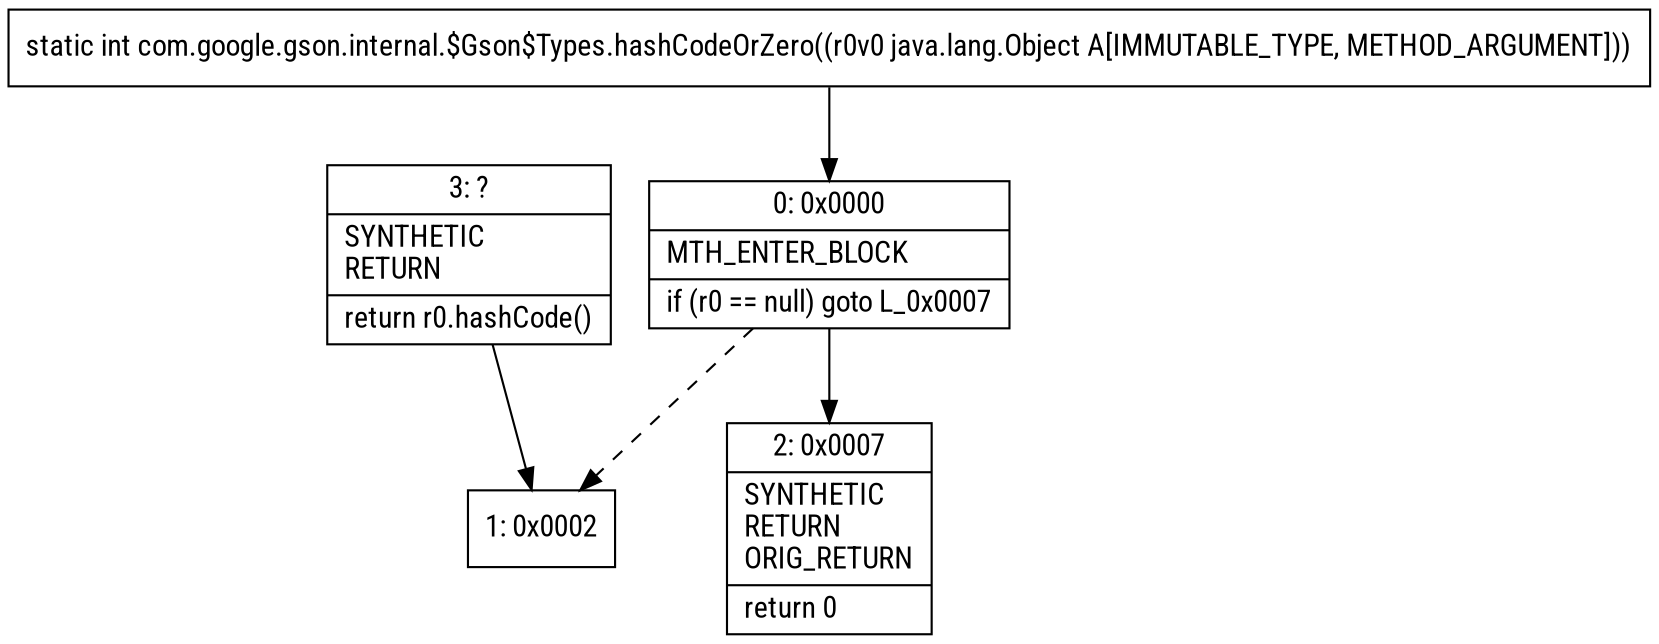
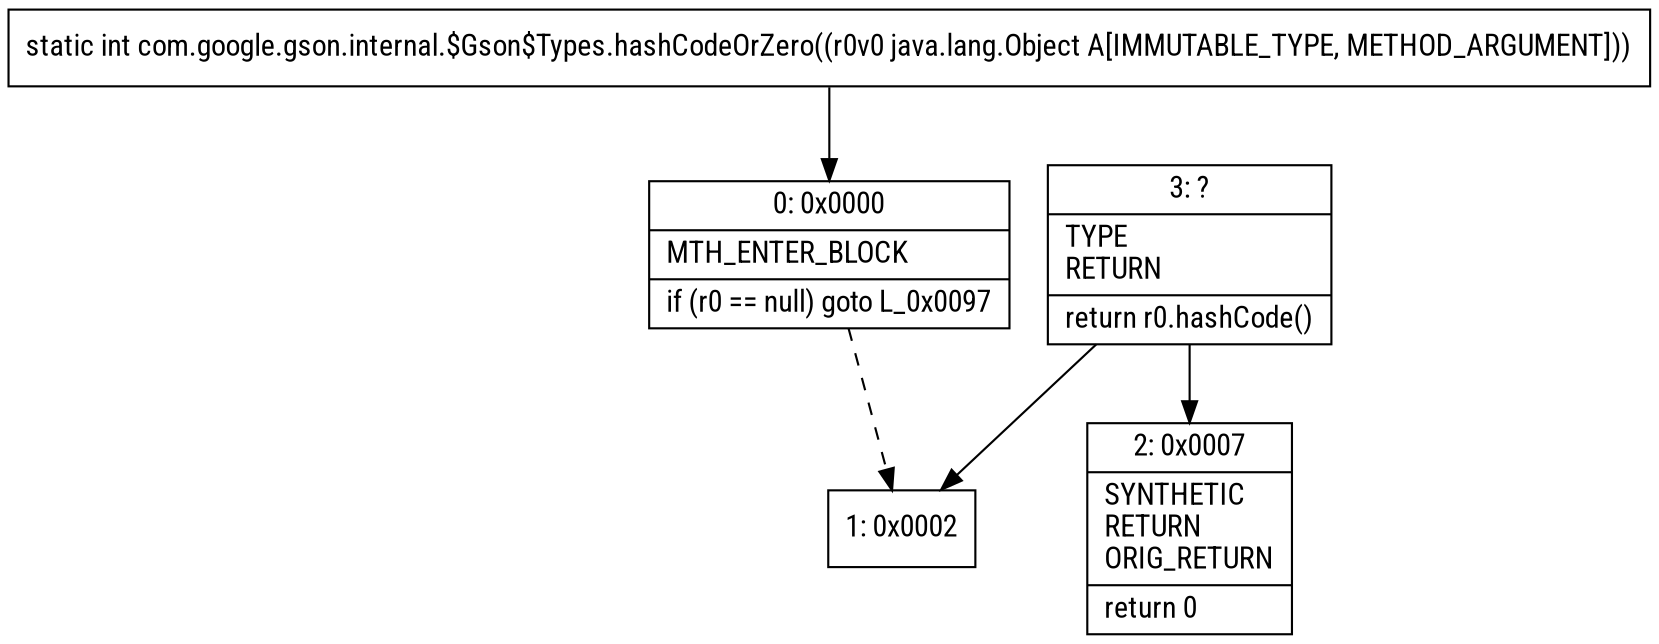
node "3: ?": text "SYNTHETIC" -> "TYPE"
node "0: 0x0000": text "if (r0 == null) goto L_0x0007" -> "if (r0 == null) goto L_0x0097"
edge "0: 0x0000" -> "2: 0x0007": now "3: ?" -> "2: 0x0007"
